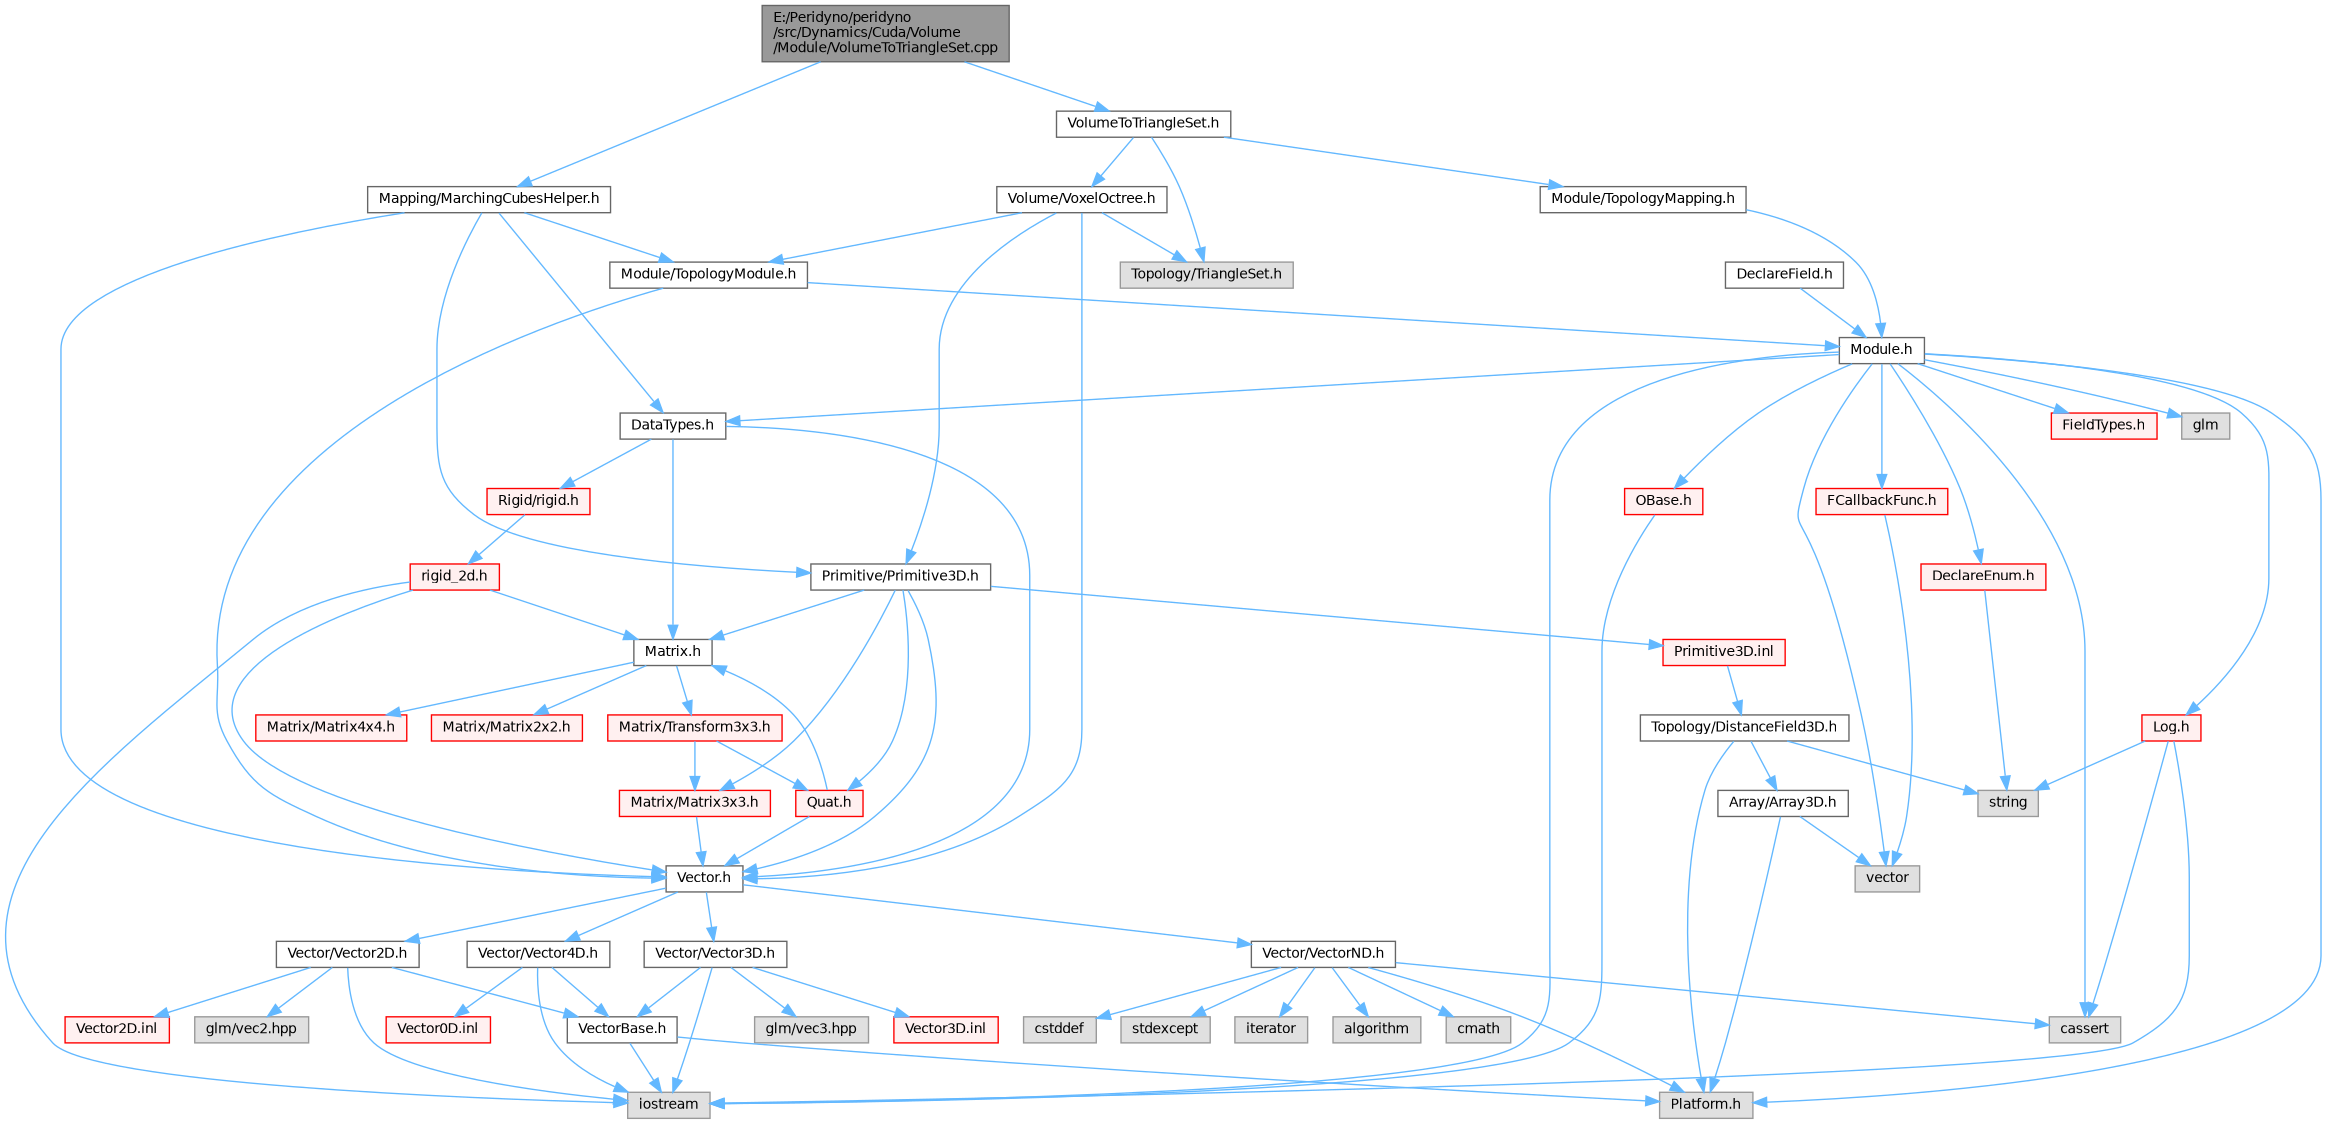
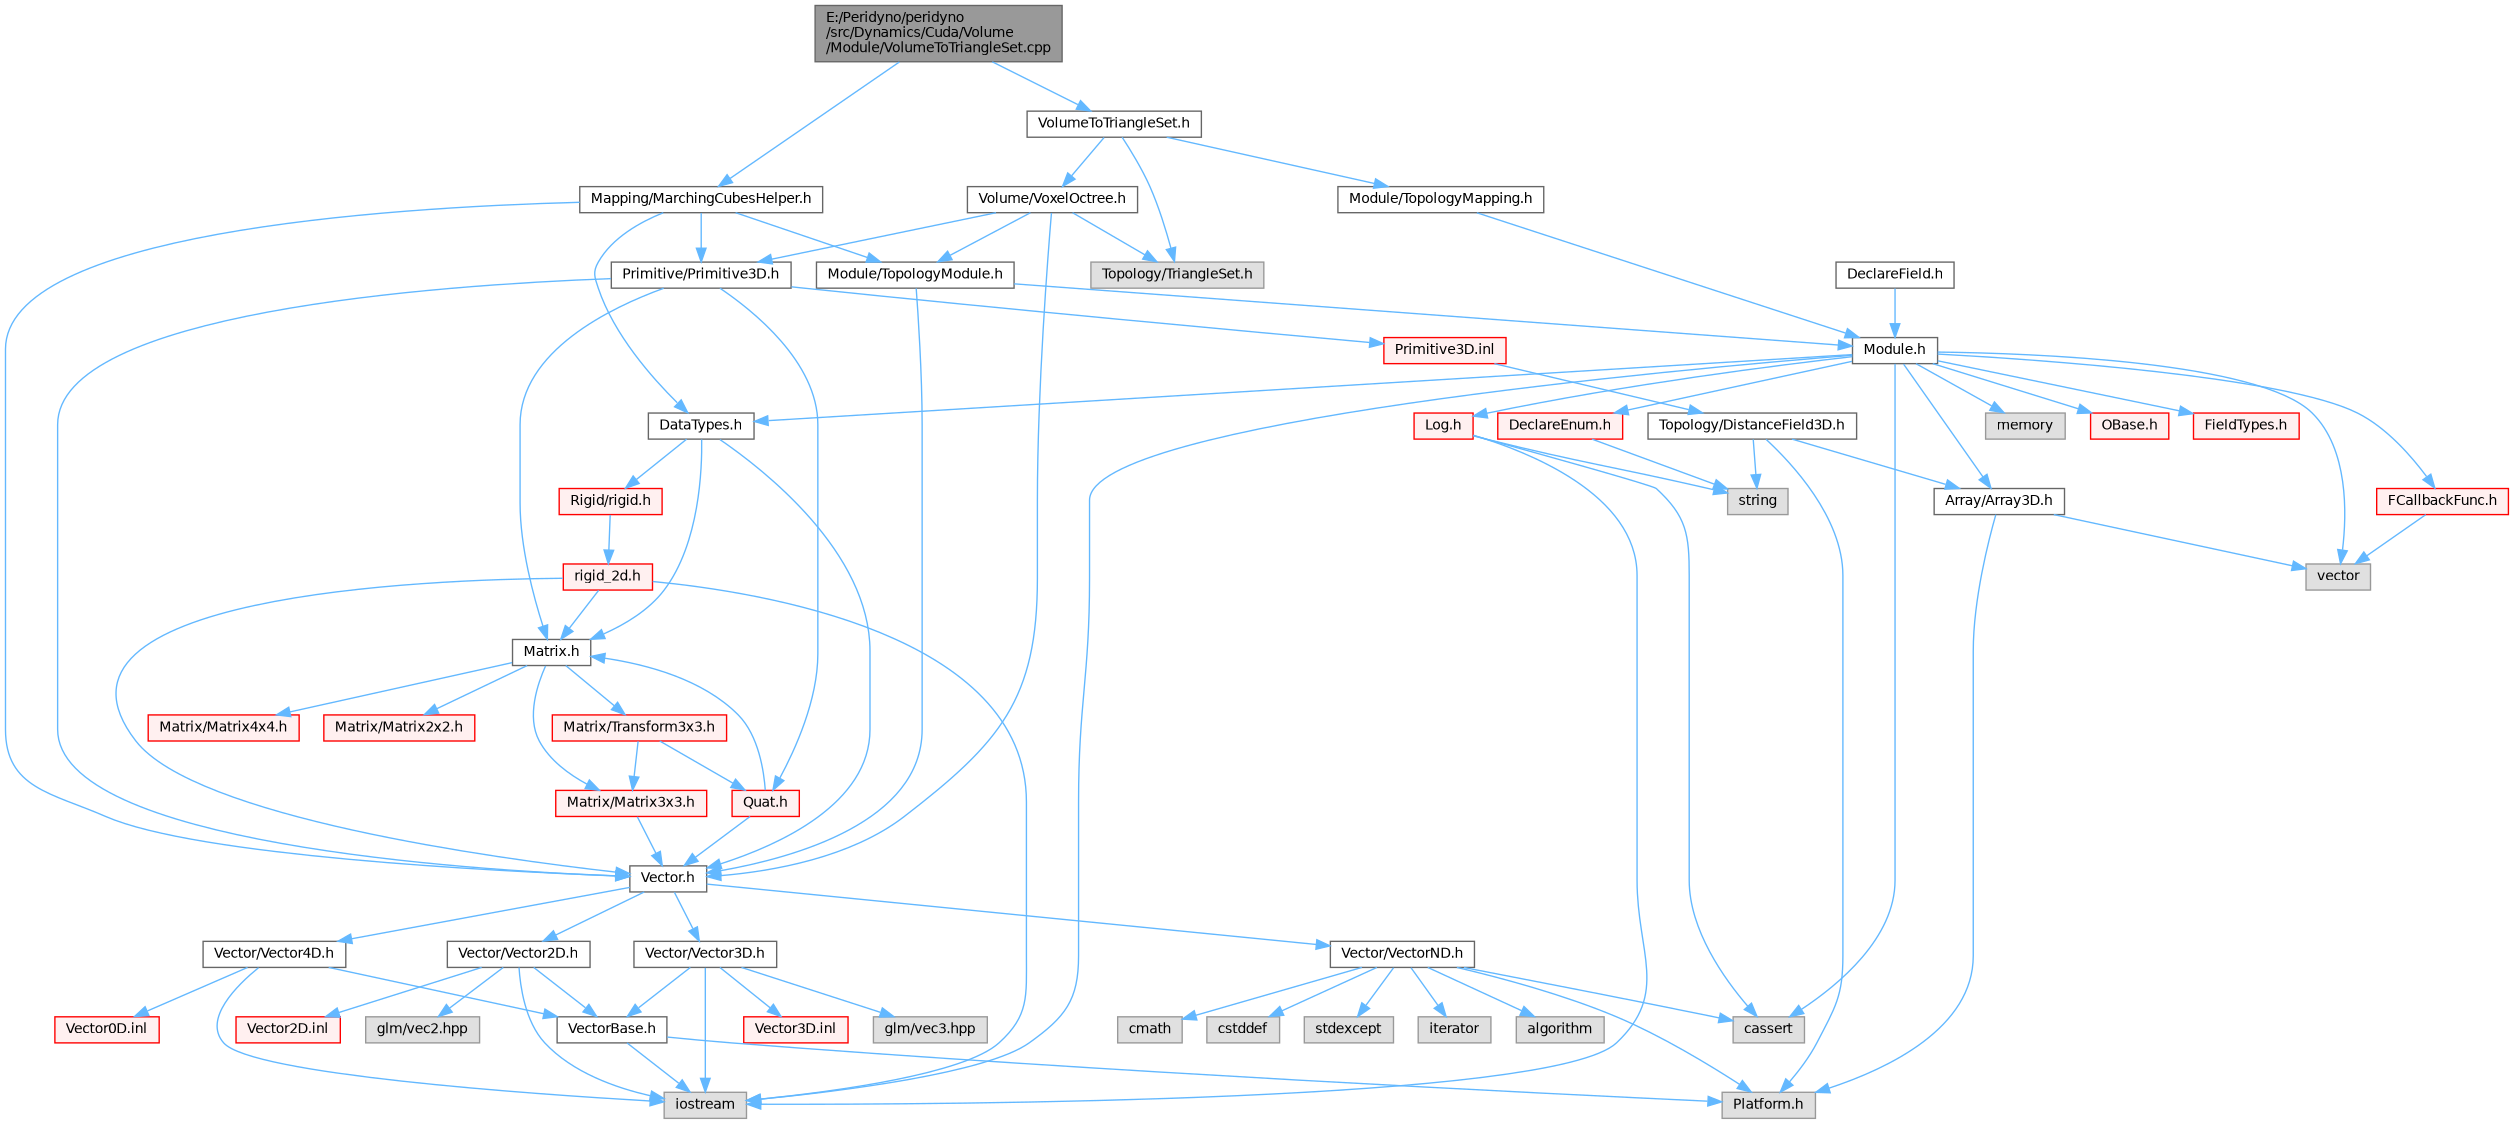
node "glm": label "glm" -> "memory"
edge "Primitive/Primitive3D.h" -> "Matrix/Matrix3x3.h": now "Matrix.h" -> "Matrix/Matrix3x3.h"
edge "Module.h" -> "Platform.h": now "Module.h" -> "Array/Array3D.h"
edge "OBase.h" -> "iostream": removed
